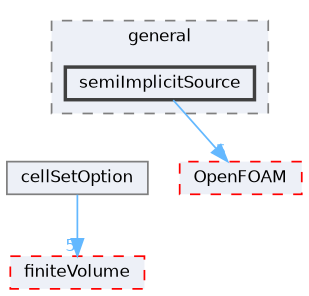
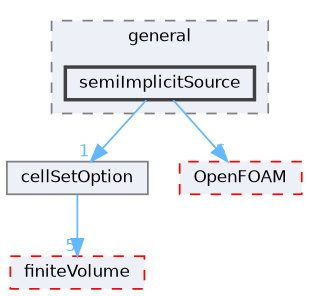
edge "semiImplicitSource" -> "cellSetOption": added
